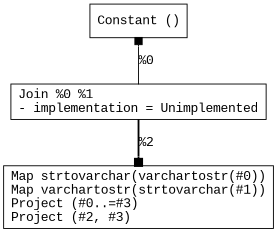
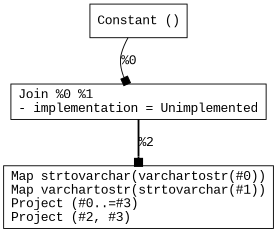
edge "Join %0 %1 - implementation = Unimplemented" -> "Constant ()": reversed
